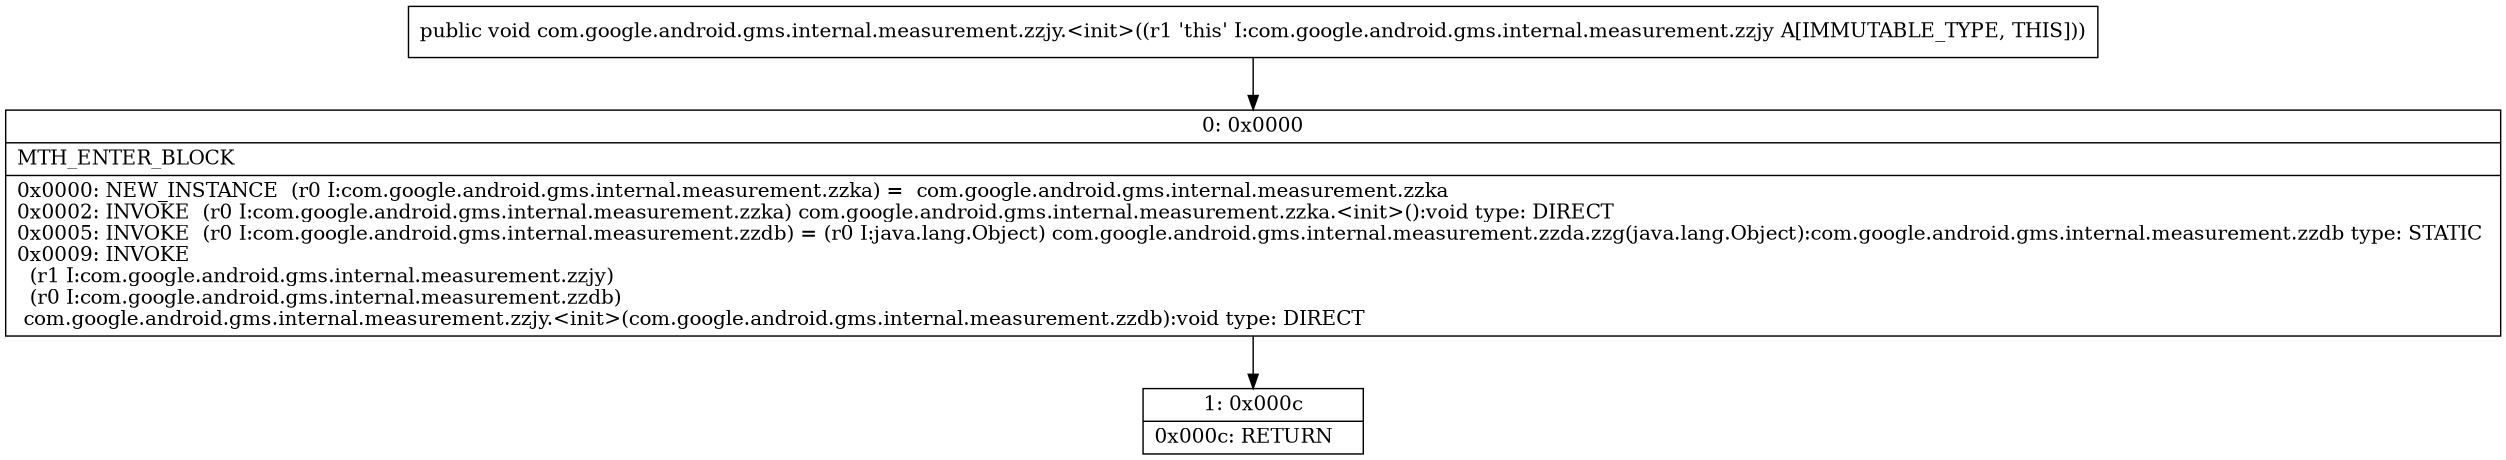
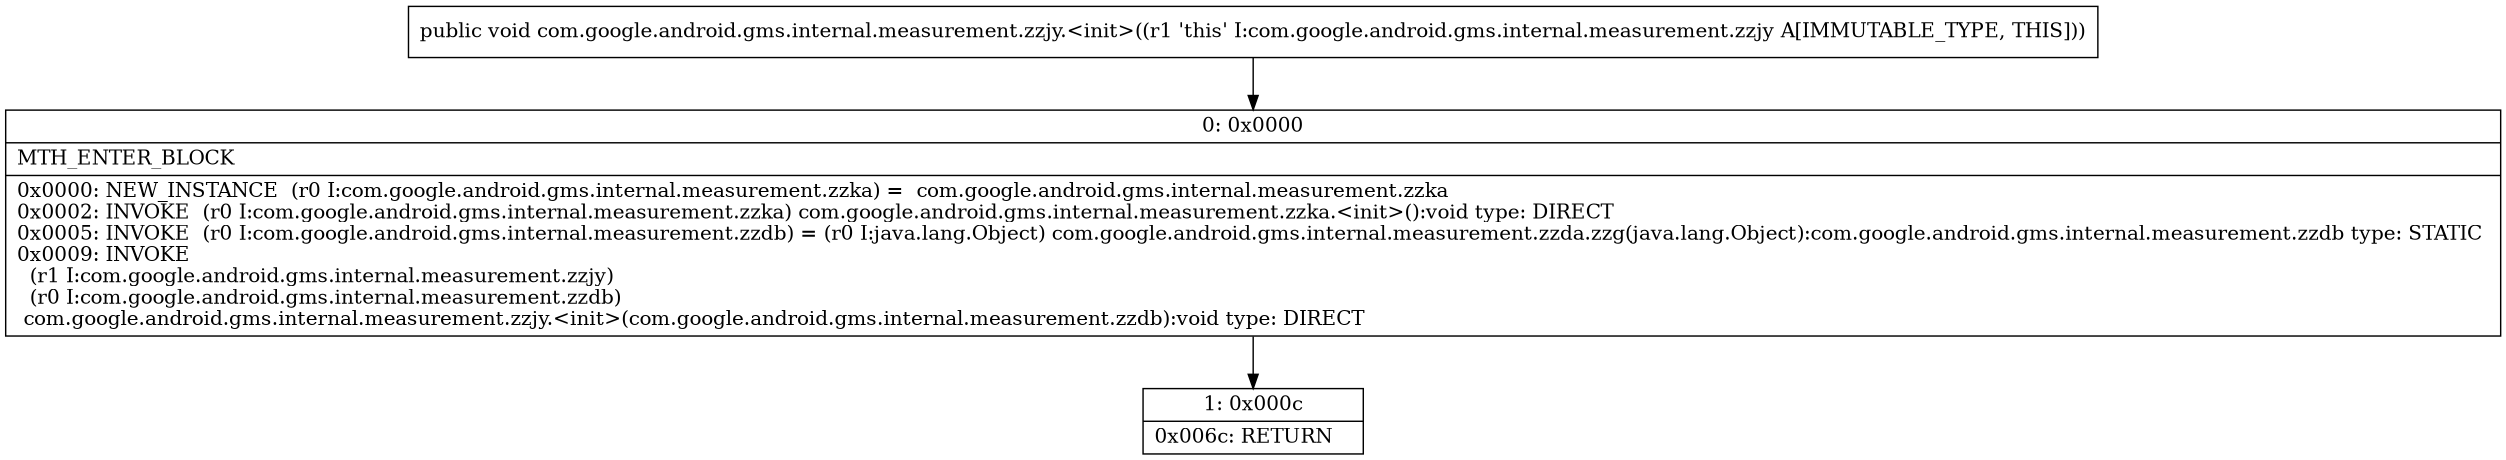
node "1: 0x000c": text "0x000c: RETURN" -> "0x006c: RETURN"
